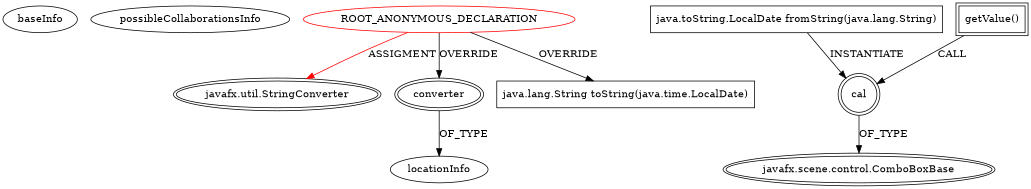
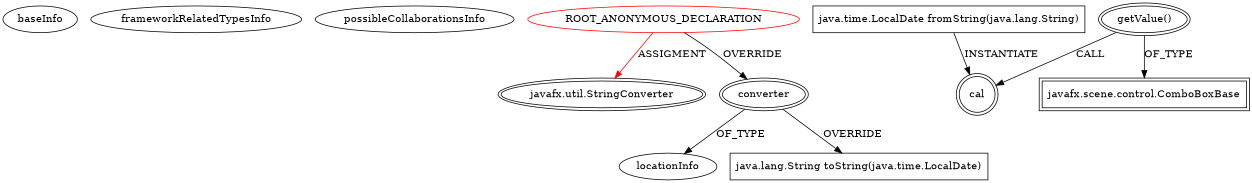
node "frameworkRelatedTypesInfo": added
node "java.toString.LocalDate fromString(java.lang.String)": label "java.toString.LocalDate fromString(java.lang.String)" -> "java.time.LocalDate fromString(java.lang.String)"
node "getValue()": shape box -> ellipse
edge "ROOT_ANONYMOUS_DECLARATION" -> "java.lang.String toString(java.time.LocalDate)": now "converter" -> "java.lang.String toString(java.time.LocalDate)"
edge "cal" -> "javafx.scene.control.ComboBoxBase": now "getValue()" -> "javafx.scene.control.ComboBoxBase"
node "javafx.scene.control.ComboBoxBase": shape ellipse -> box
